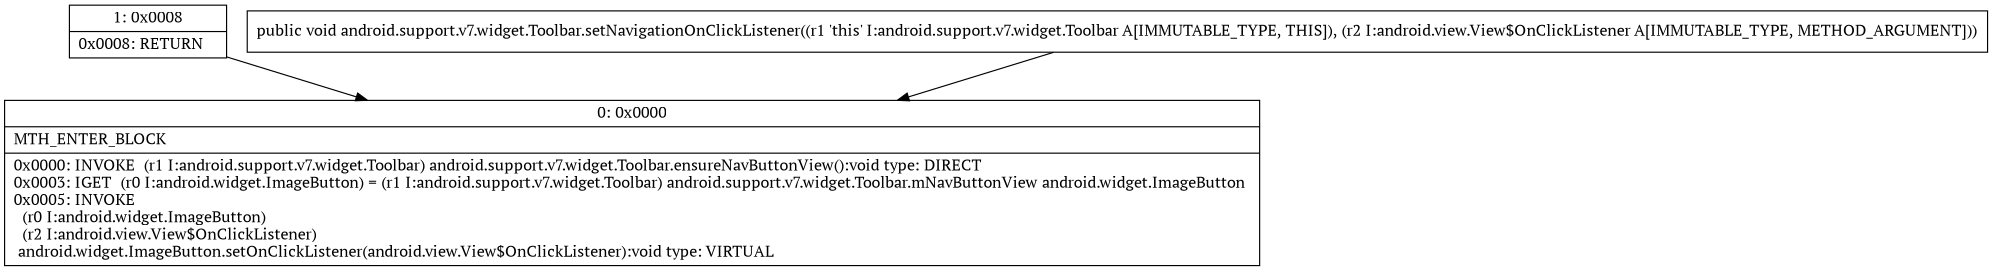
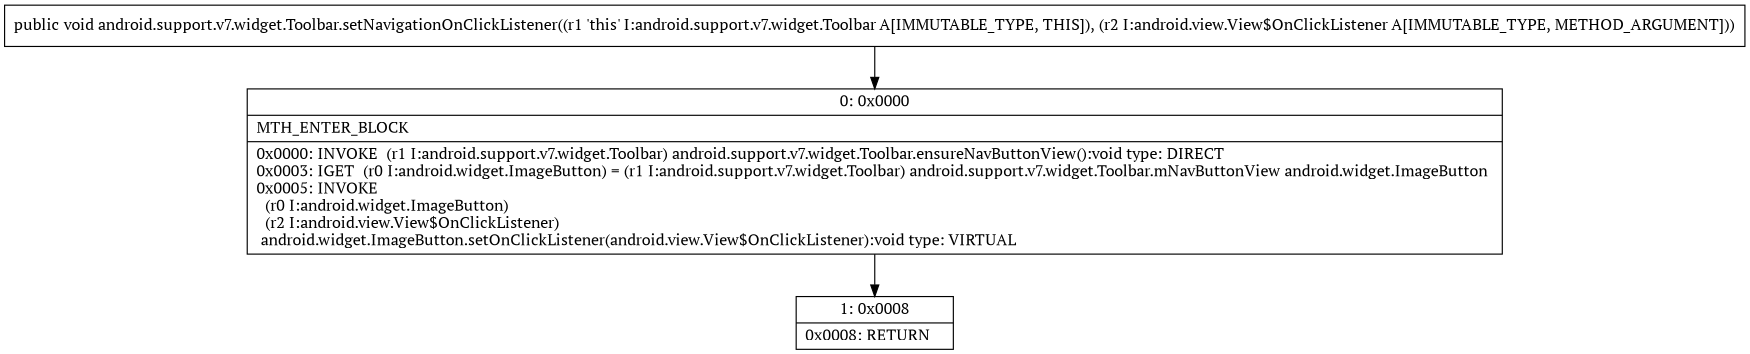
edge "1: 0x0008" -> "0: 0x0000": reversed
